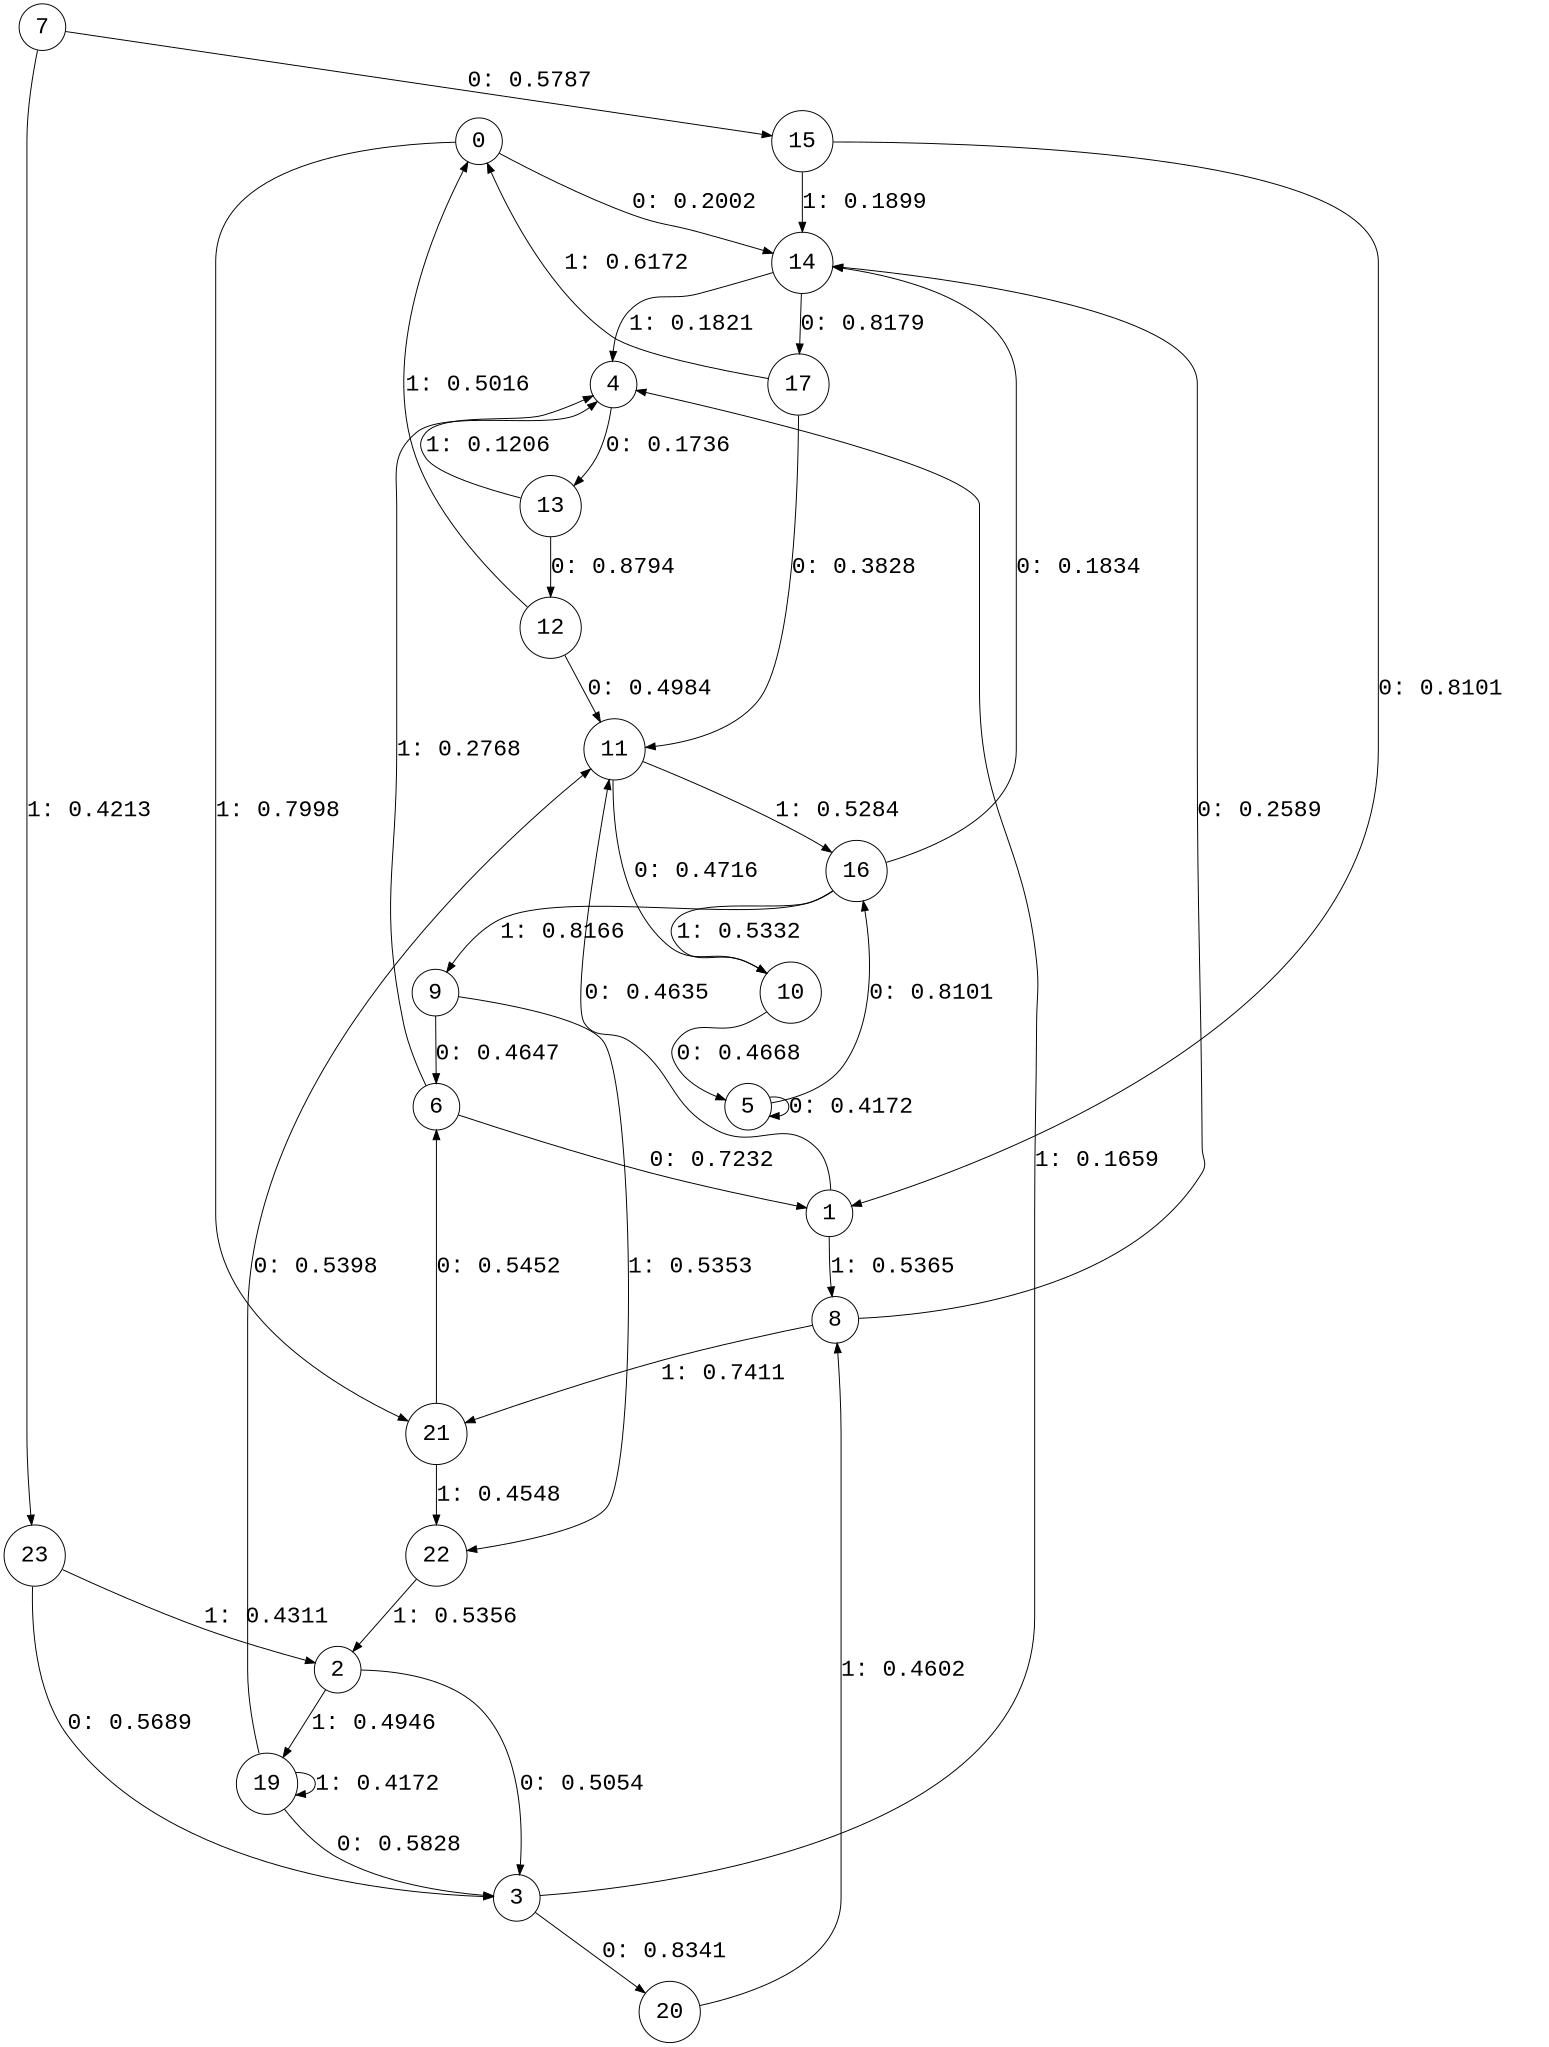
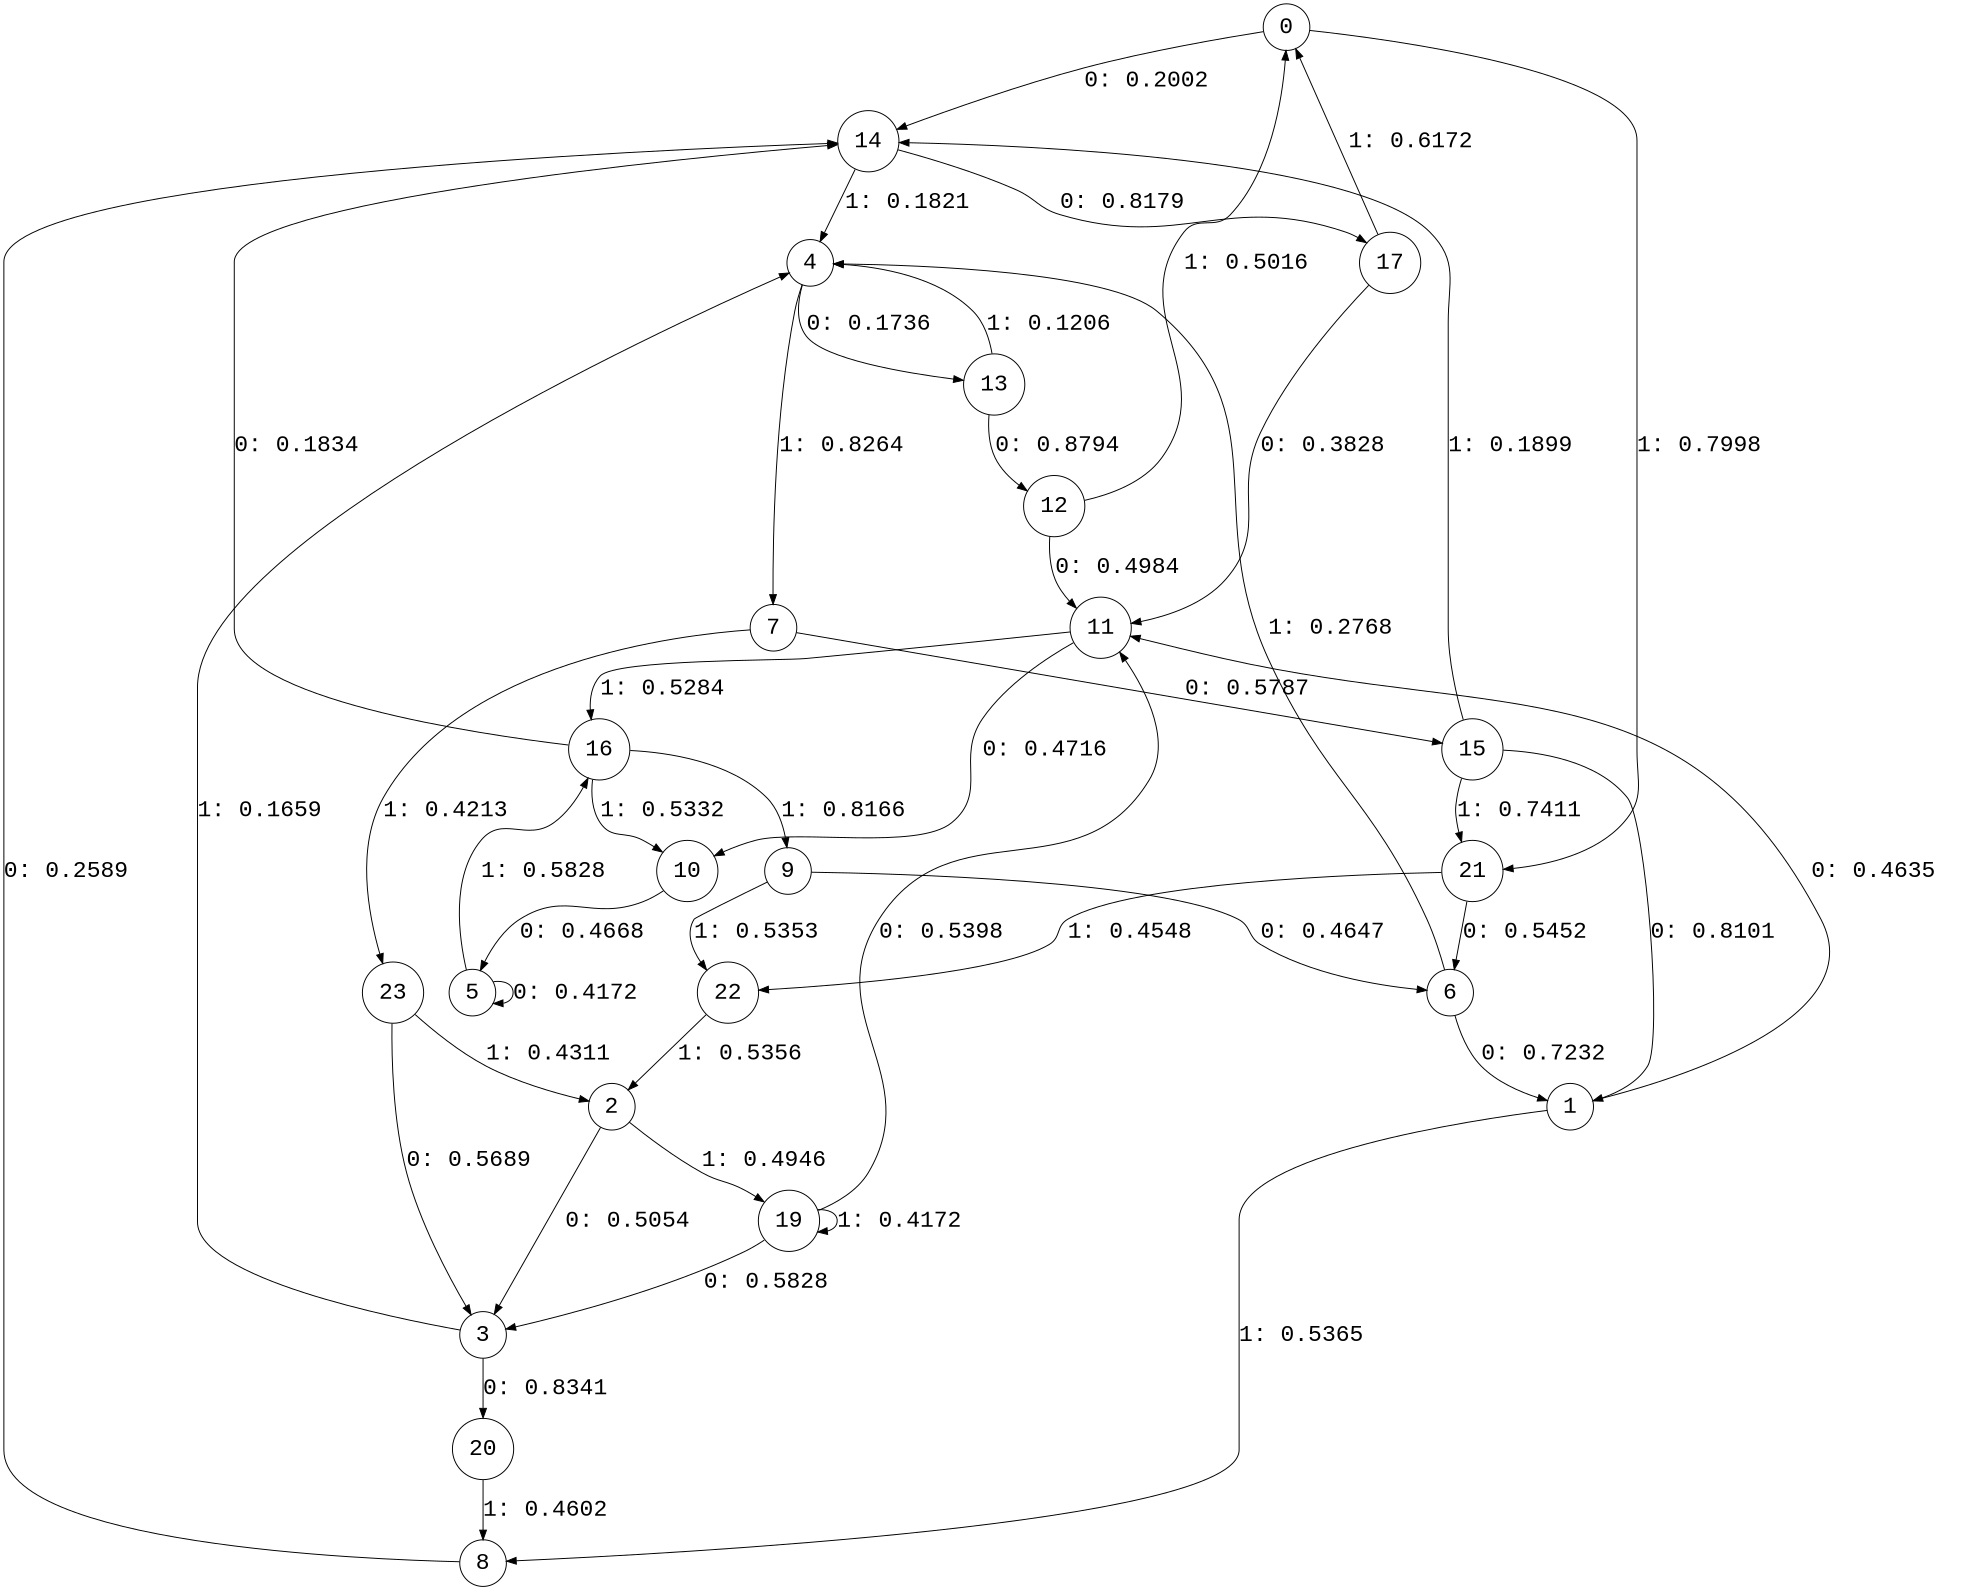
edge "4" -> "7": added, label "1: 0.8264"
edge "5" -> "16": label "0: 0.8101   " -> "1: 0.5828   "
edge "8" -> "21": now "15" -> "21"
